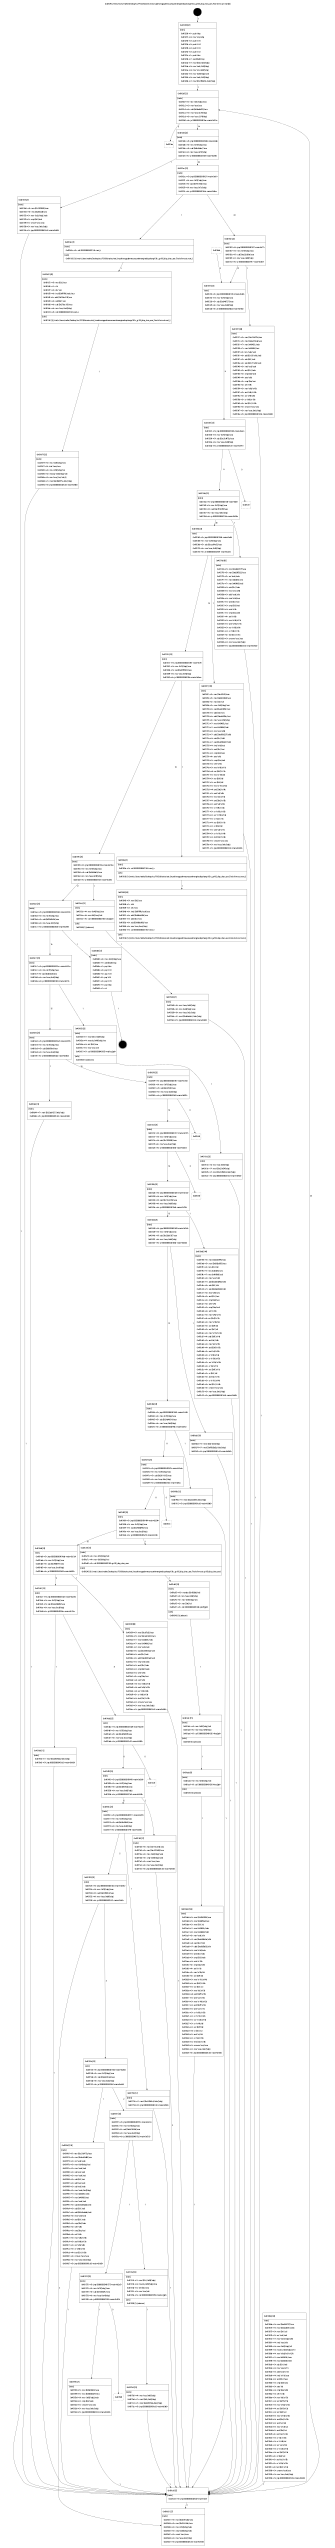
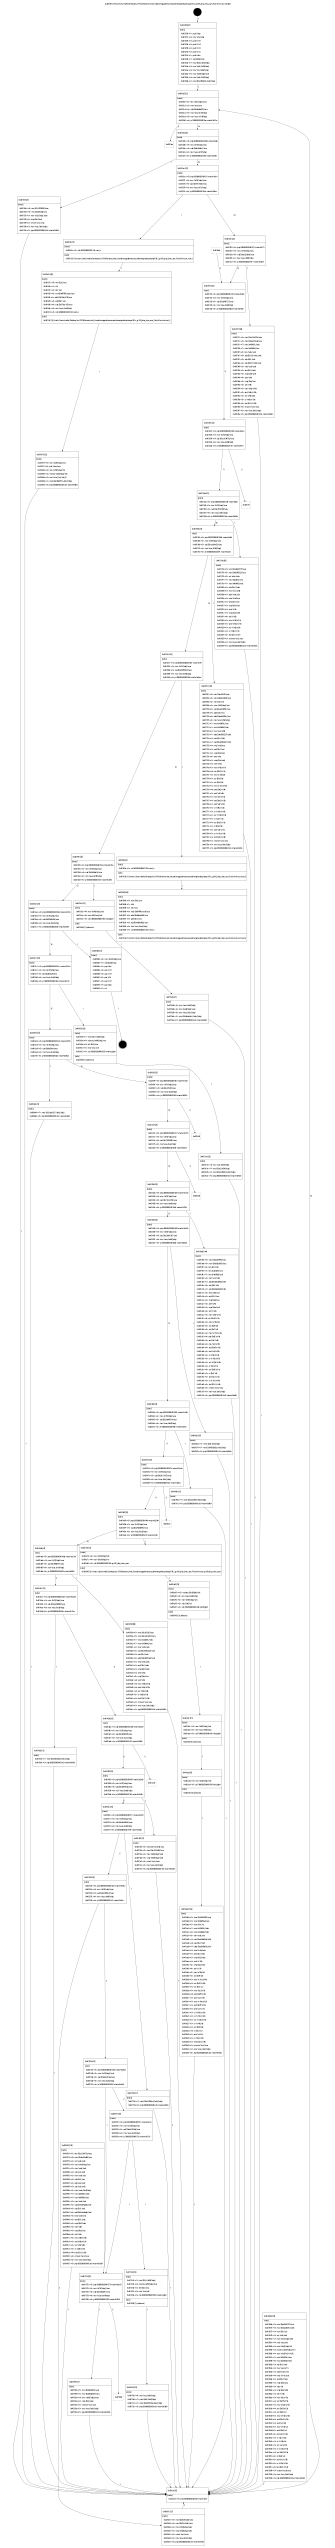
edge "0x40153e [25]" -> "0x40196f [109]": now "0x40153e [25]" -> "0x401570 [25]"
edge "0x401c63 [5]" -> "0x401631 [27]": reversed
